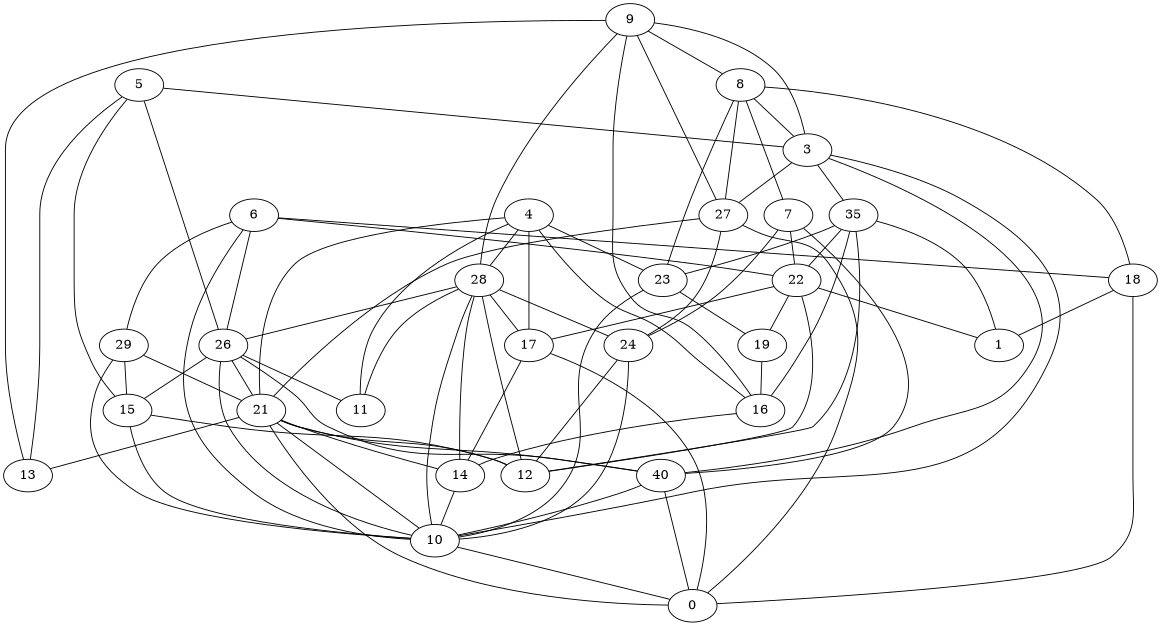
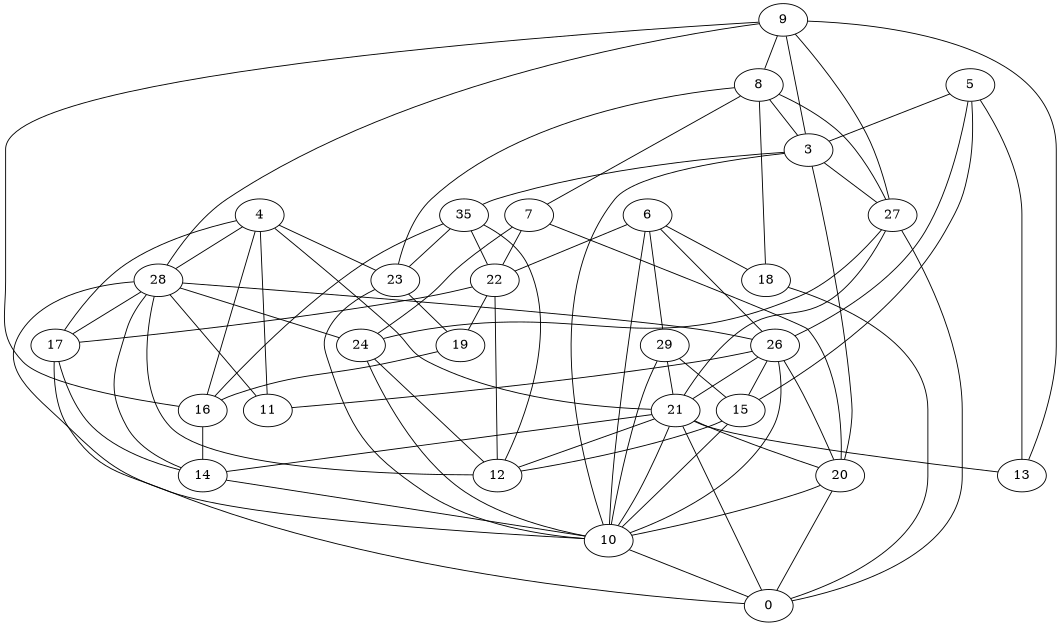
node "1": removed
node "40": label "40" -> "20"
